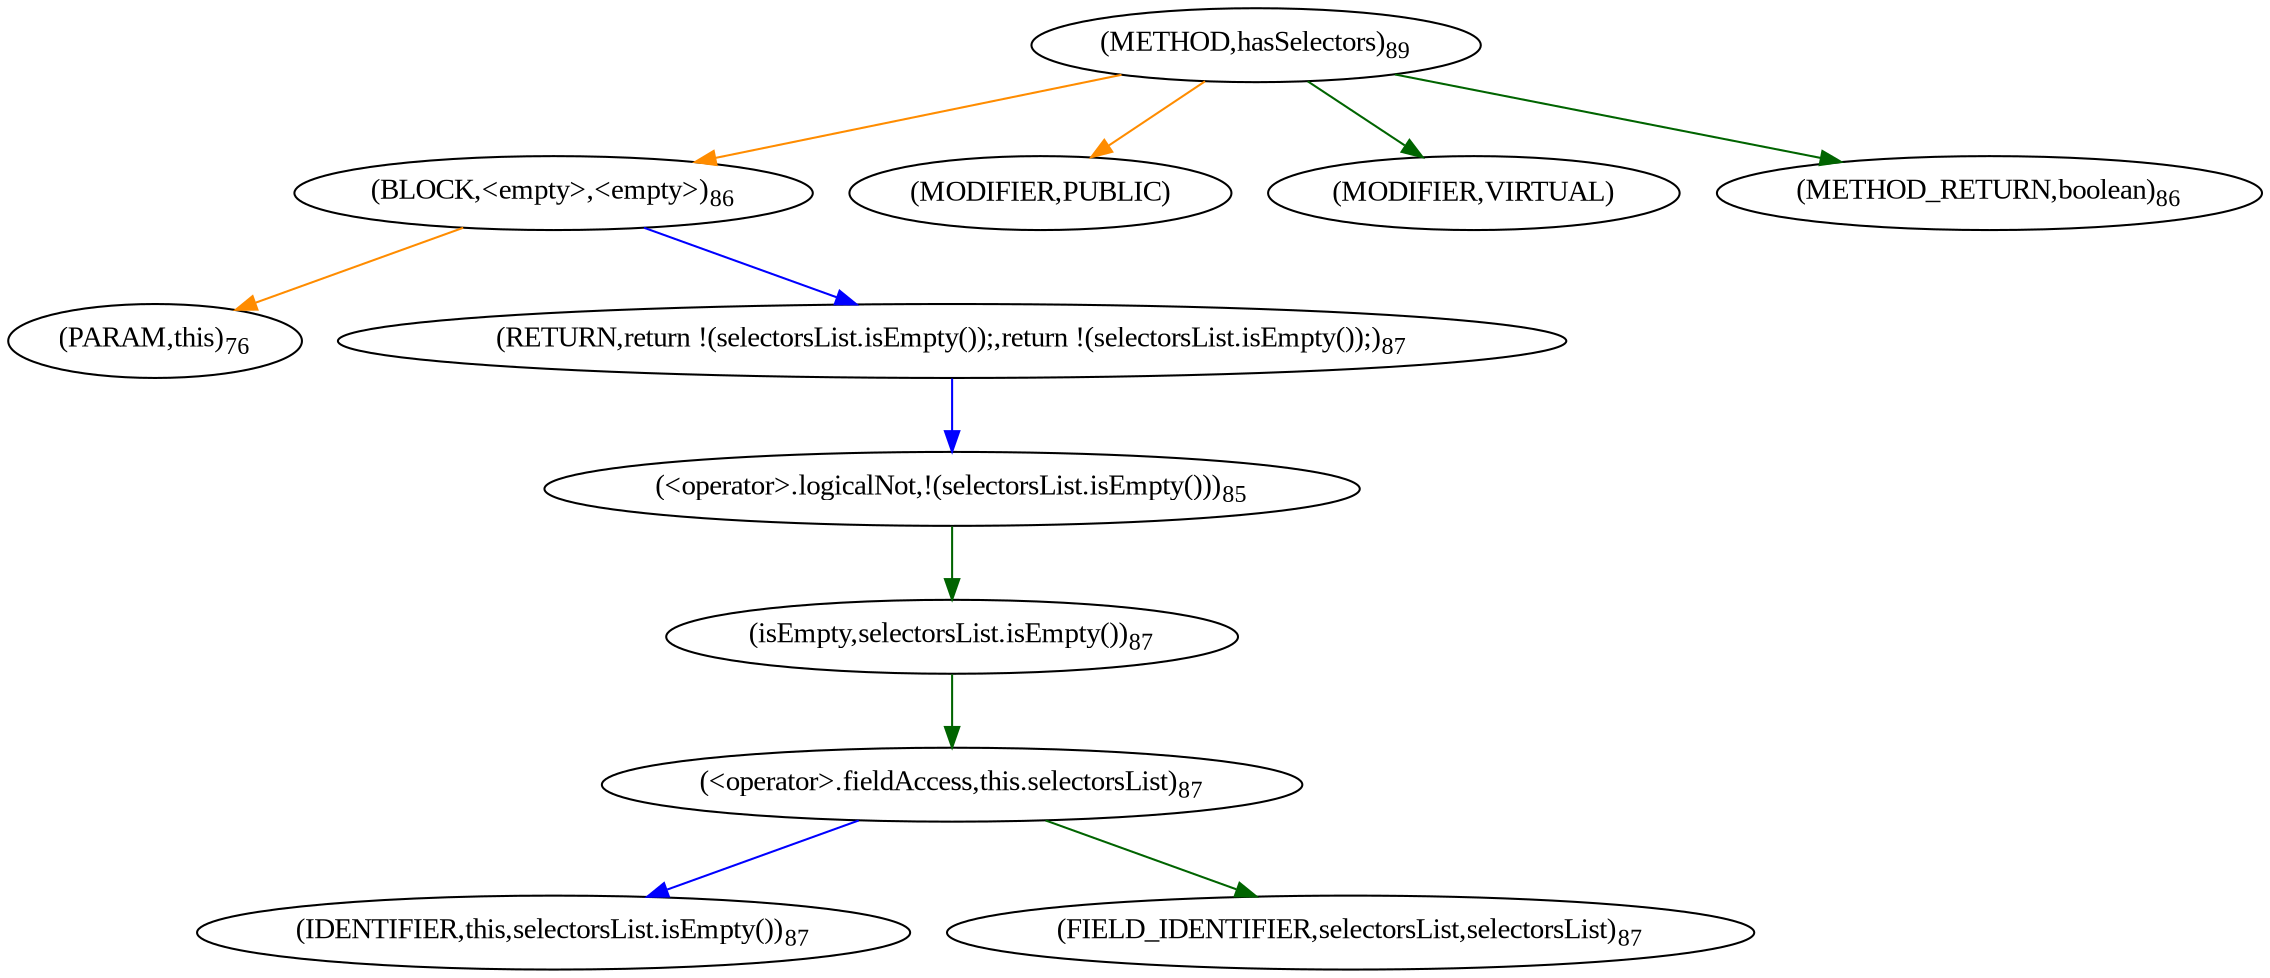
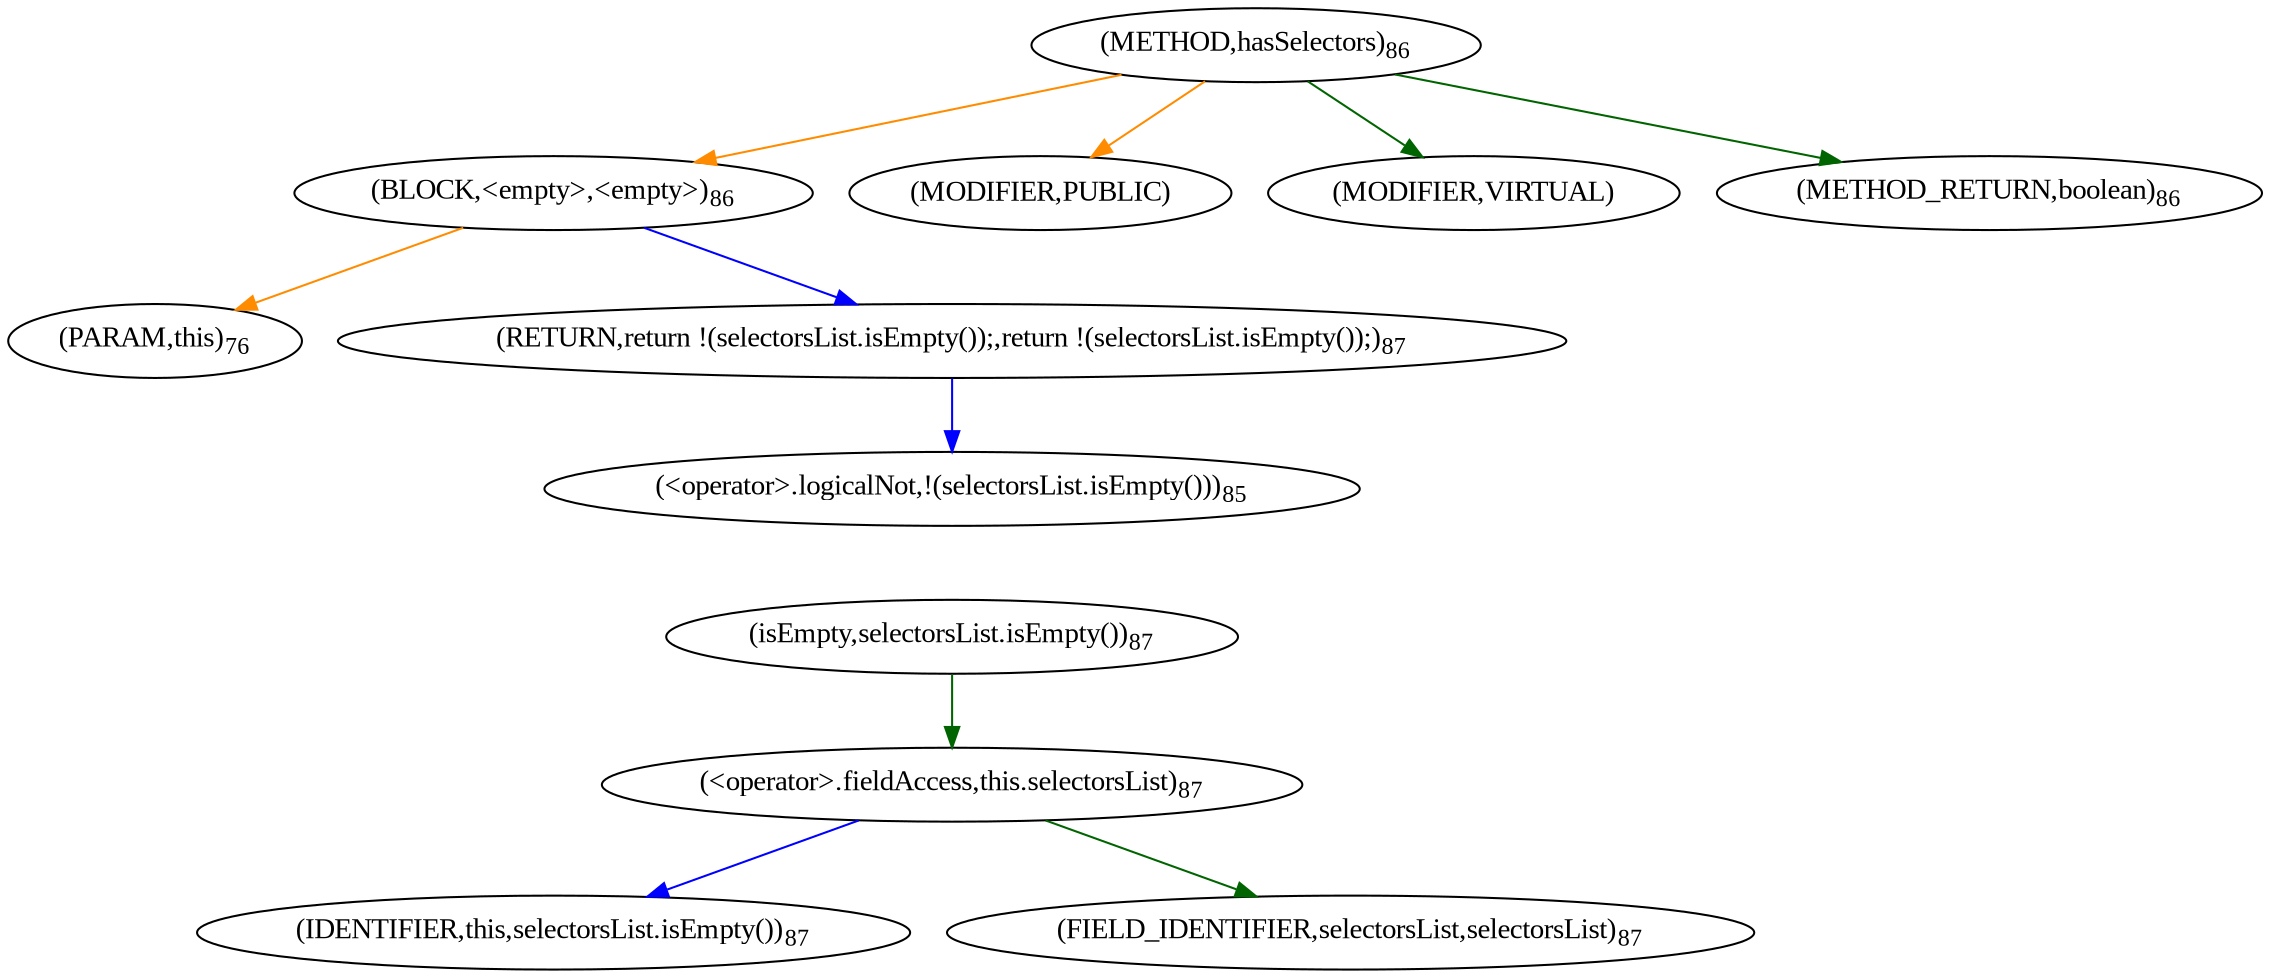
node "(METHOD,hasSelectors)": text "89" -> "86"
edge "(<operator>.logicalNot,!(selectorsList.isEmpty()))" -> "(isEmpty,selectorsList.isEmpty())": removed
